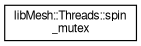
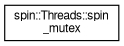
node "libMesh::Threads::spin _mutex": label "libMesh::Threads::spin _mutex" -> "spin::Threads::spin _mutex"
